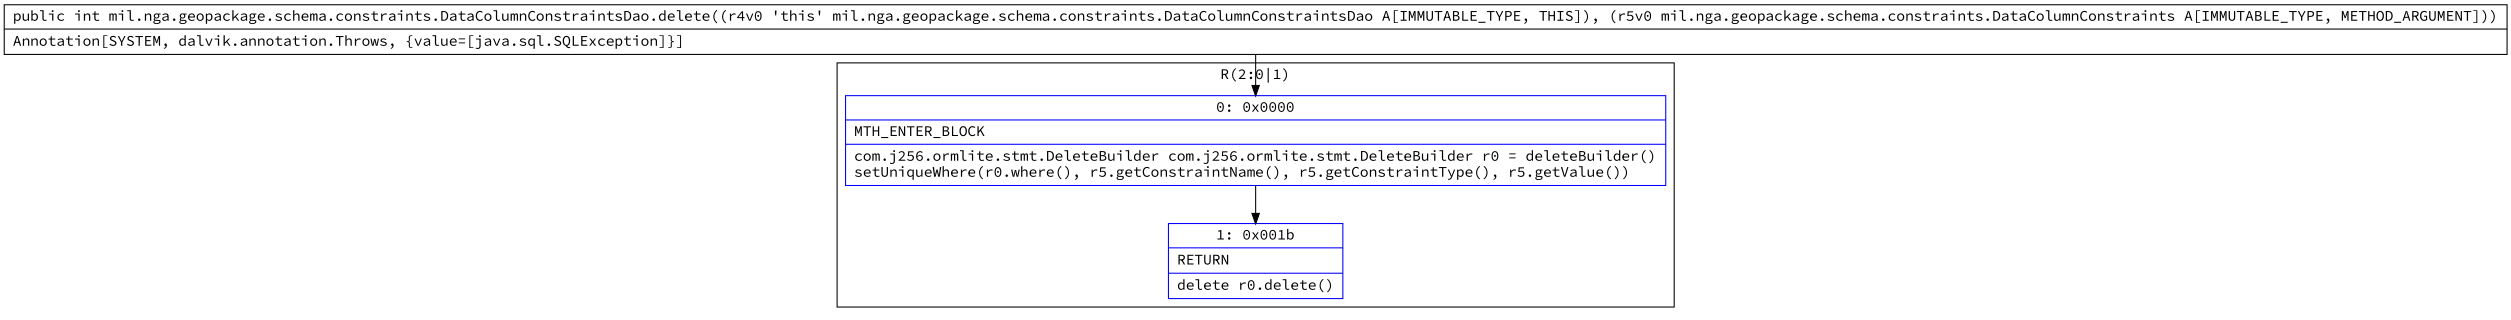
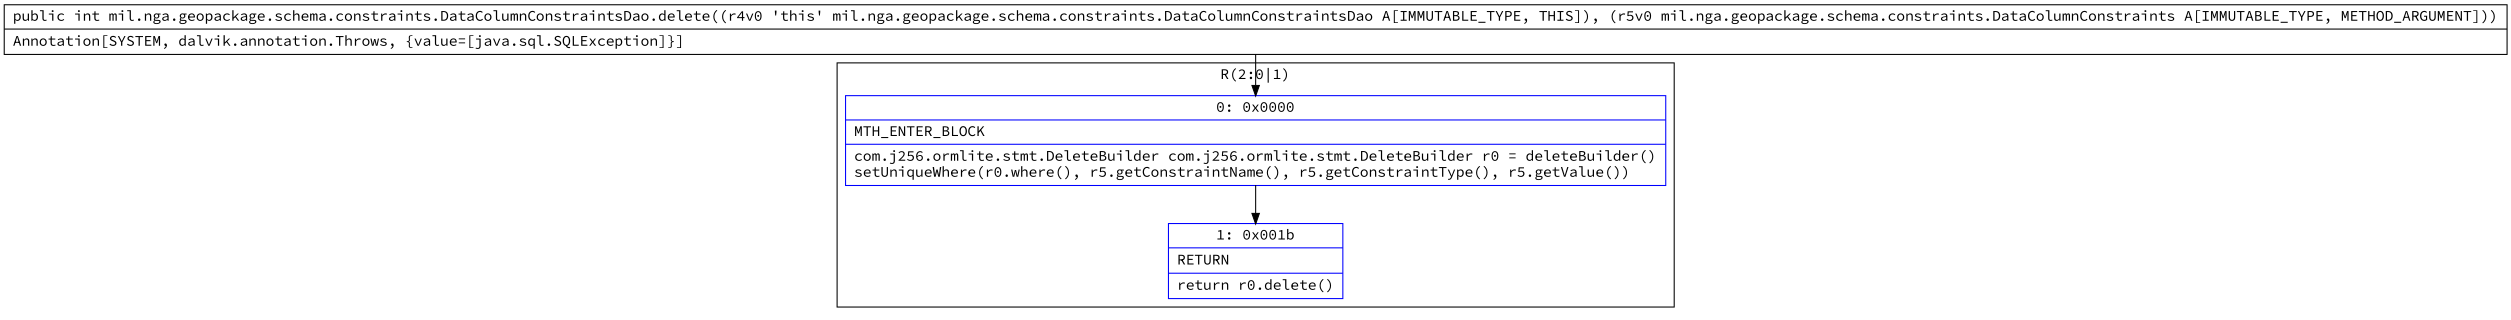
node "1: 0x001b": text "delete r0.delete()" -> "return r0.delete()"
